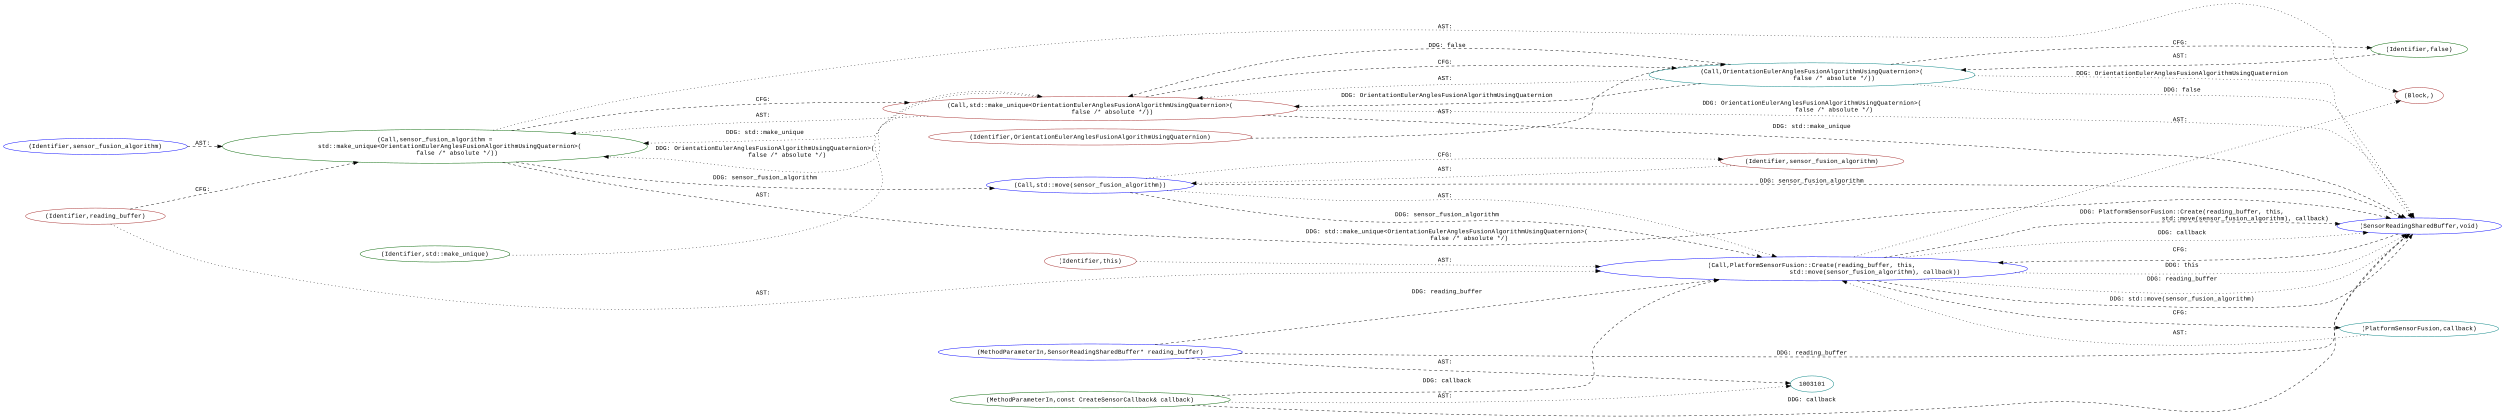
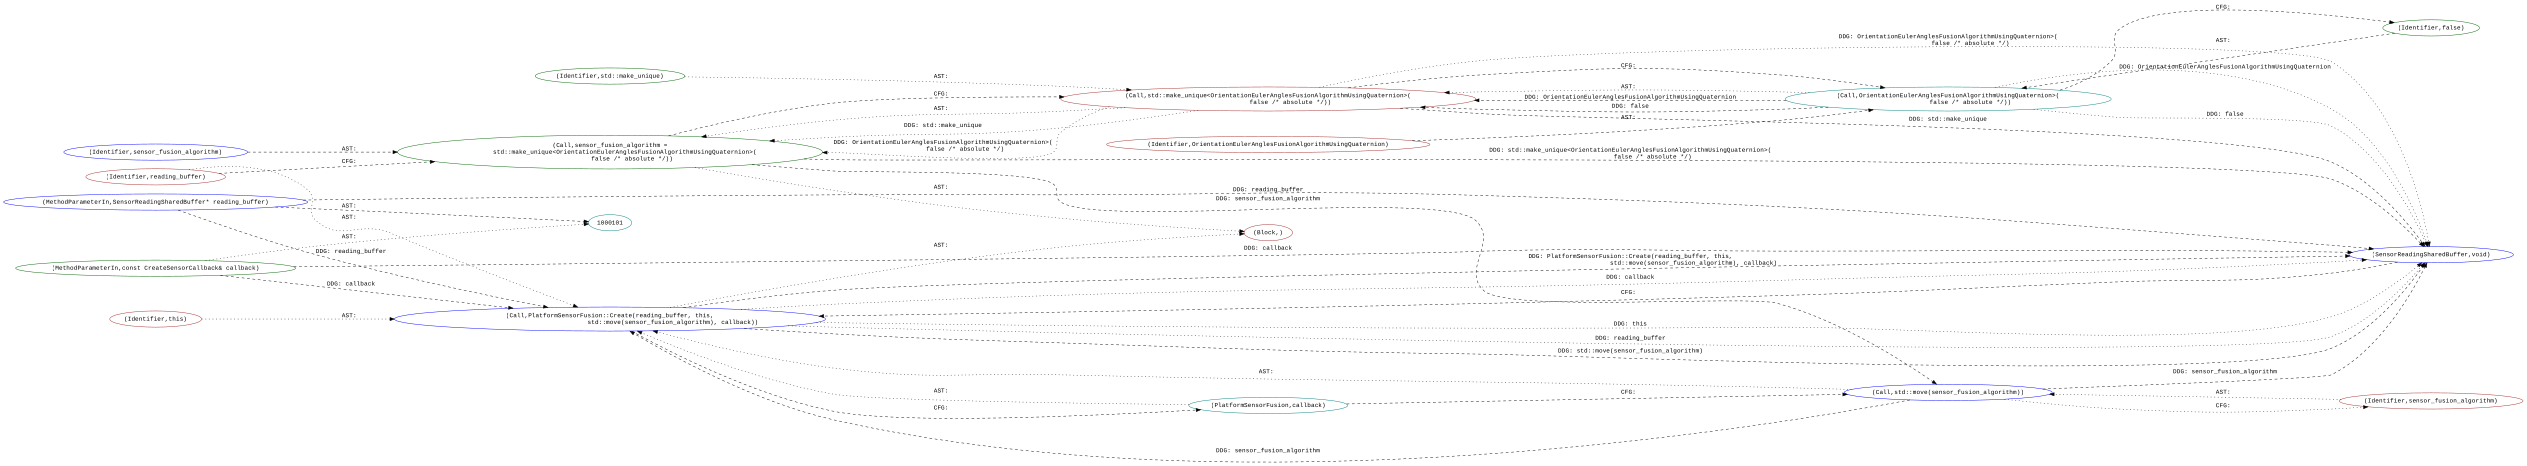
node "1003101": label "1003101" -> "1000101"
edge "(PlatformSensorFusion,callback)" -> "(Call,std::move(sensor_fusion_algorithm))": added, label "CFG:"
